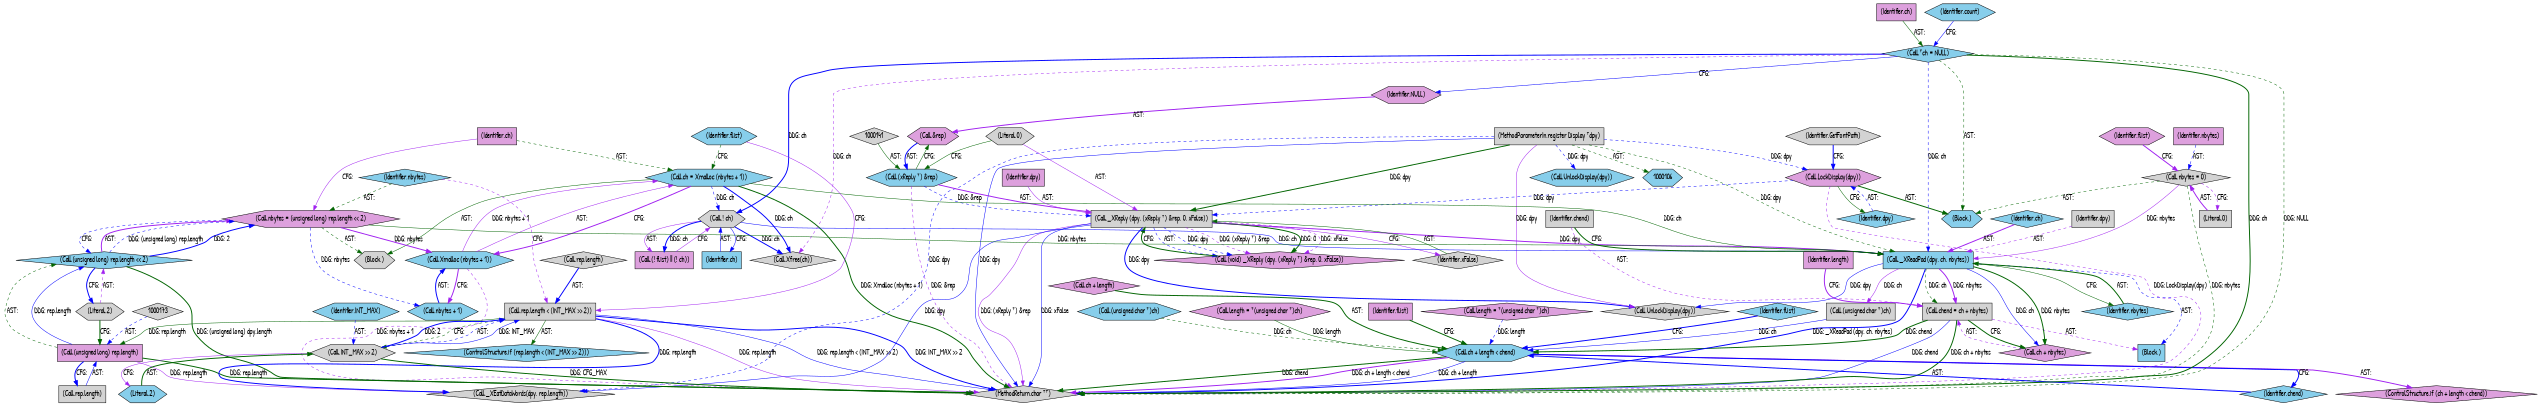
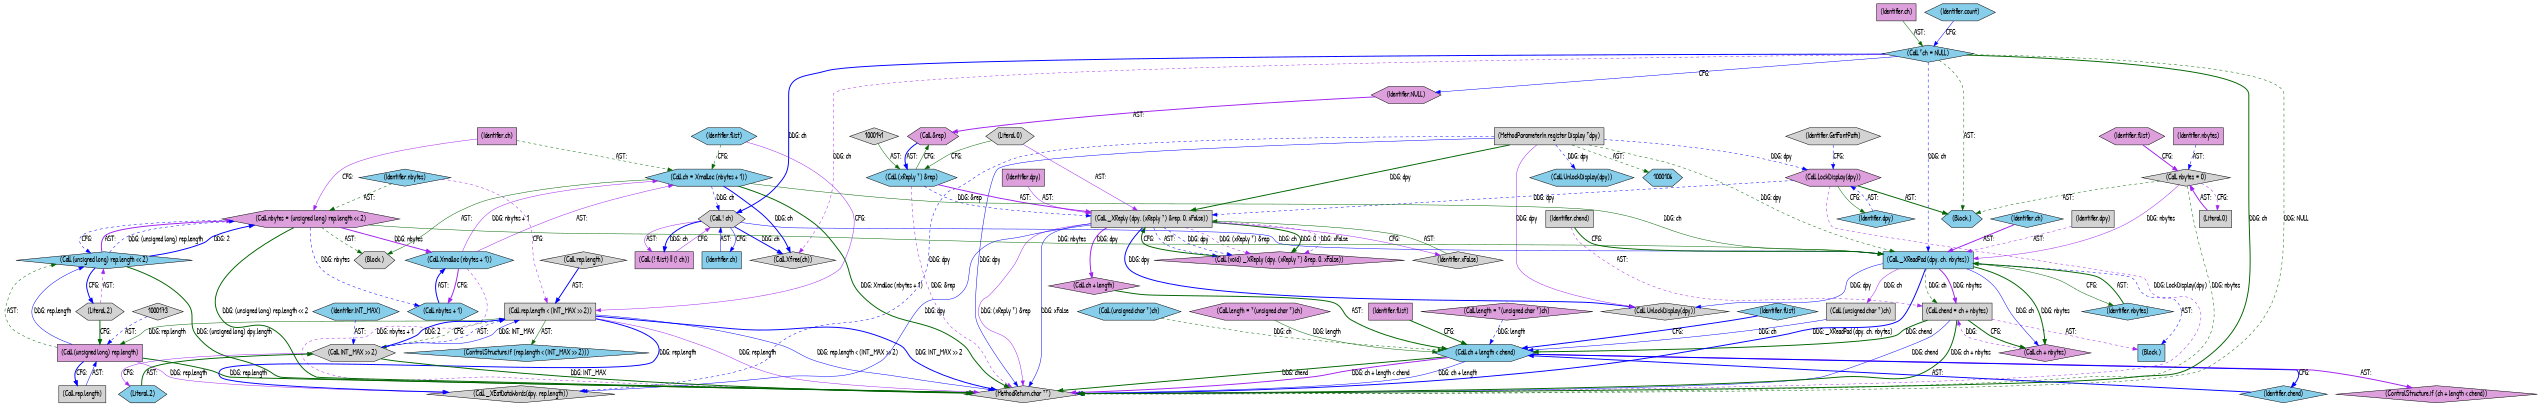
edge "(Identifier,GetFontPath)" -> "(Call,LockDisplay(dpy))": style bold -> dashed
edge "(Call,ch = Xmalloc (nbytes + 1))" -> "(Call,Xmalloc (nbytes + 1))": removed, label "CFG:"
edge "(Call,_XReply (dpy, (xReply *) &rep, 0, xFalse))" -> "(Call,_XReadPad (dpy, ch, nbytes))": now "(Call,_XReply (dpy, (xReply *) &rep, 0, xFalse))" -> "(Call,ch + length)"
node "(Identifier,length)": removed
edge "(Call,ch + nbytes)" -> "(Call,chend = ch + nbytes)": label "AST: " -> "DDG: "
edge "(Call,INT_MAX >> 2)" -> "(MethodReturn,char **)": label "DDG: CFG_MAX" -> "DDG: INT_MAX"
edge "(Call,nbytes = (unsigned long) rep.length << 2)" -> "(MethodReturn,char **)": added, label "DDG: (unsigned long) rep.length << 2"
